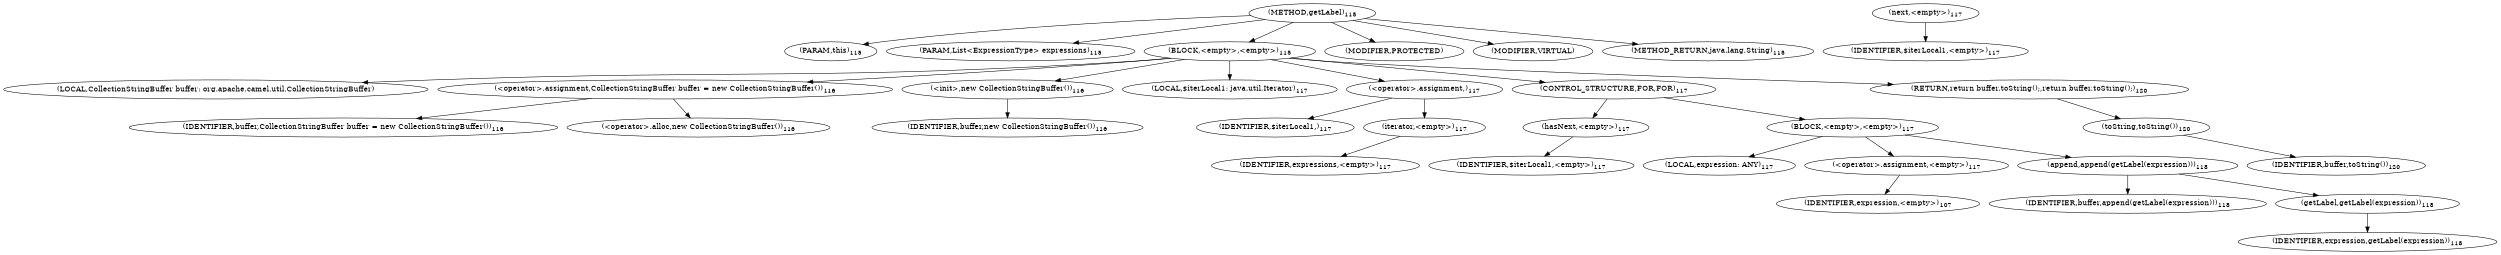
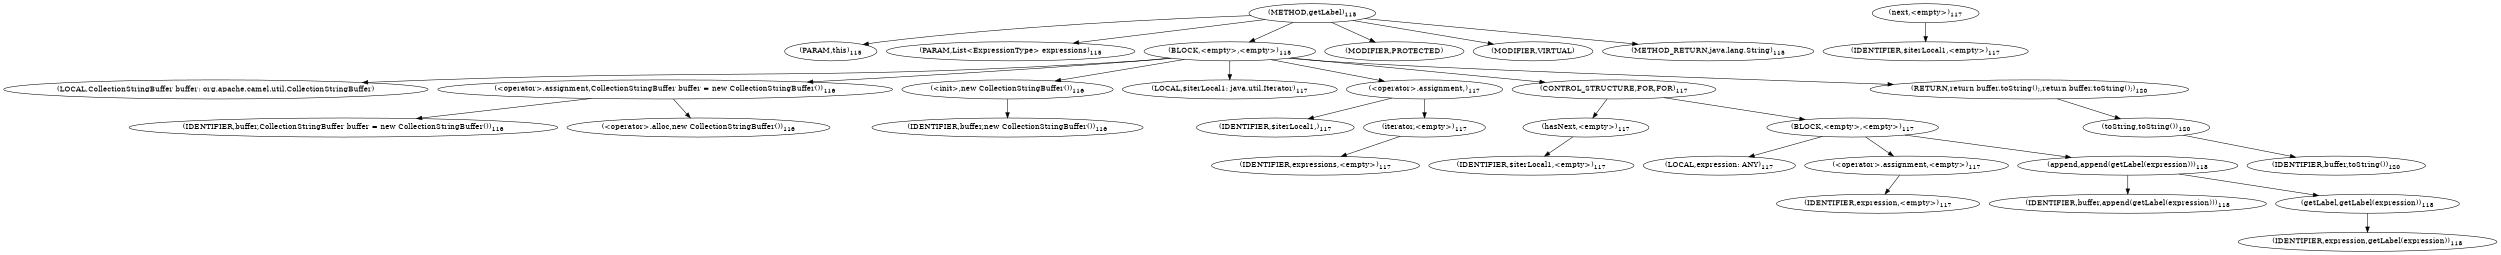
node "(IDENTIFIER,expression,<empty>)": text "107" -> "117"
